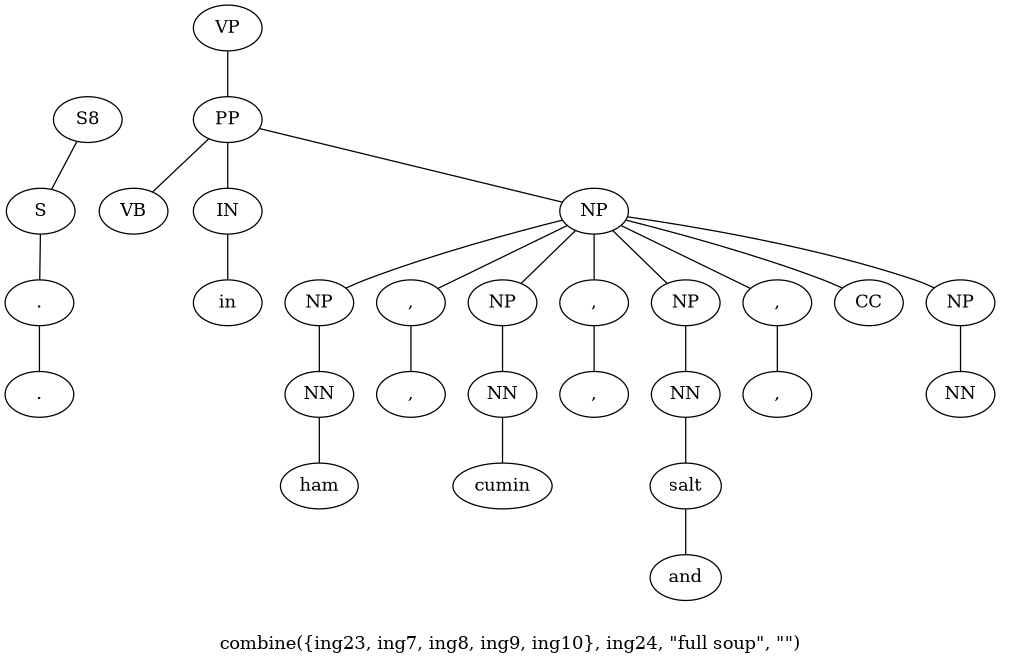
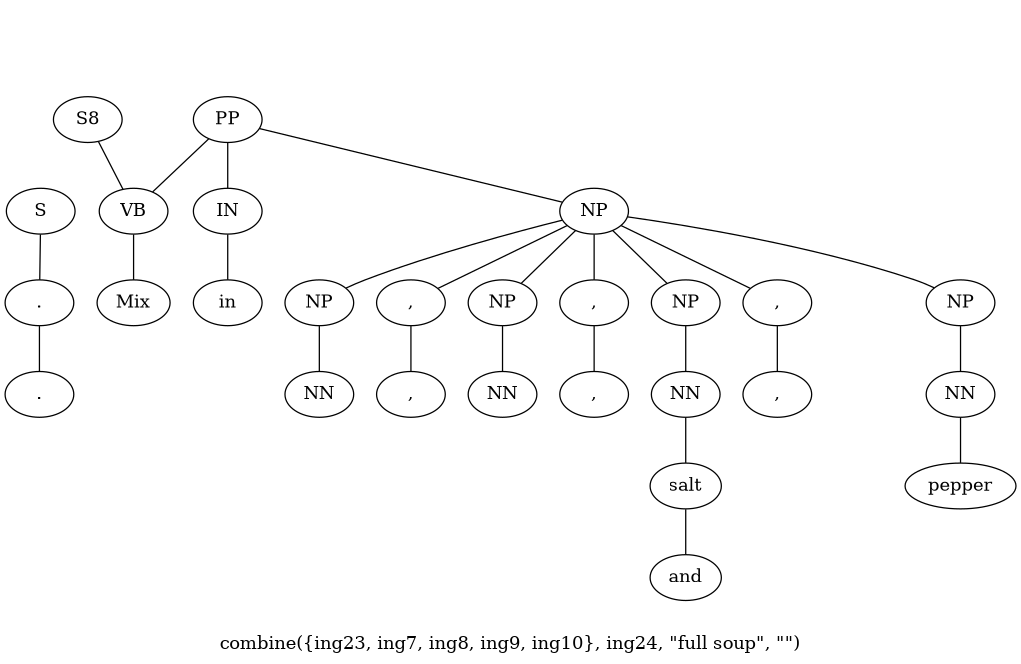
node "VP": removed
edge "S8" -- "S": now "S8" -- "VB"
node "Mix": added
node "CC": removed
node "ham": removed
node "cumin": removed
node "pepper": added
